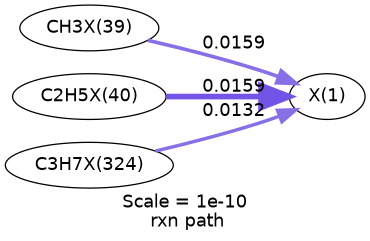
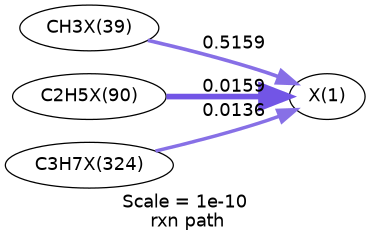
edge "CH3X(39)" -> "X(1)": label " 0.0159" -> " 0.5159"
node "C2H5X(40)": label "C2H5X(40)" -> "C2H5X(90)"
edge "C3H7X(324)" -> "X(1)": label " 0.0132" -> " 0.0136"
